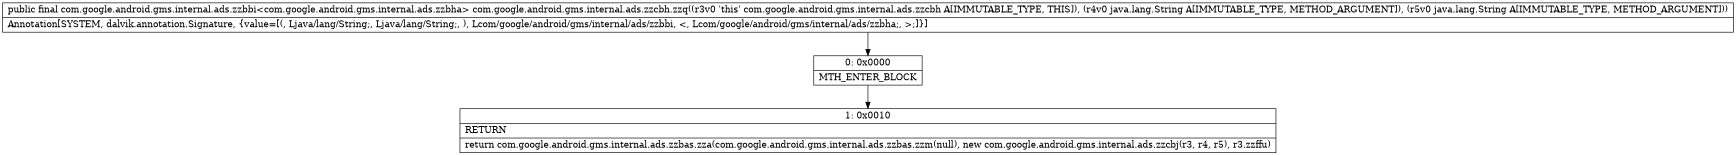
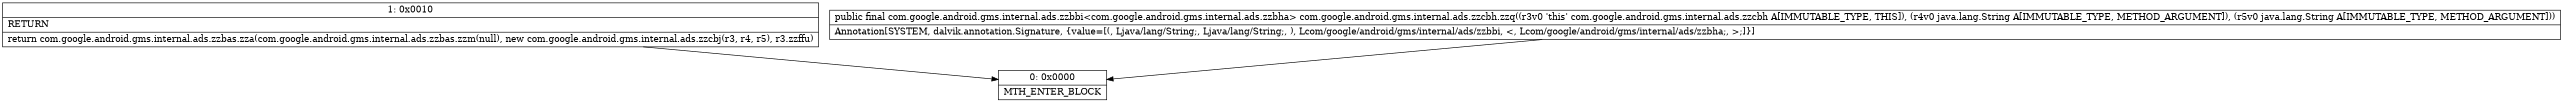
edge "0: 0x0000" -> "1: 0x0010": reversed
